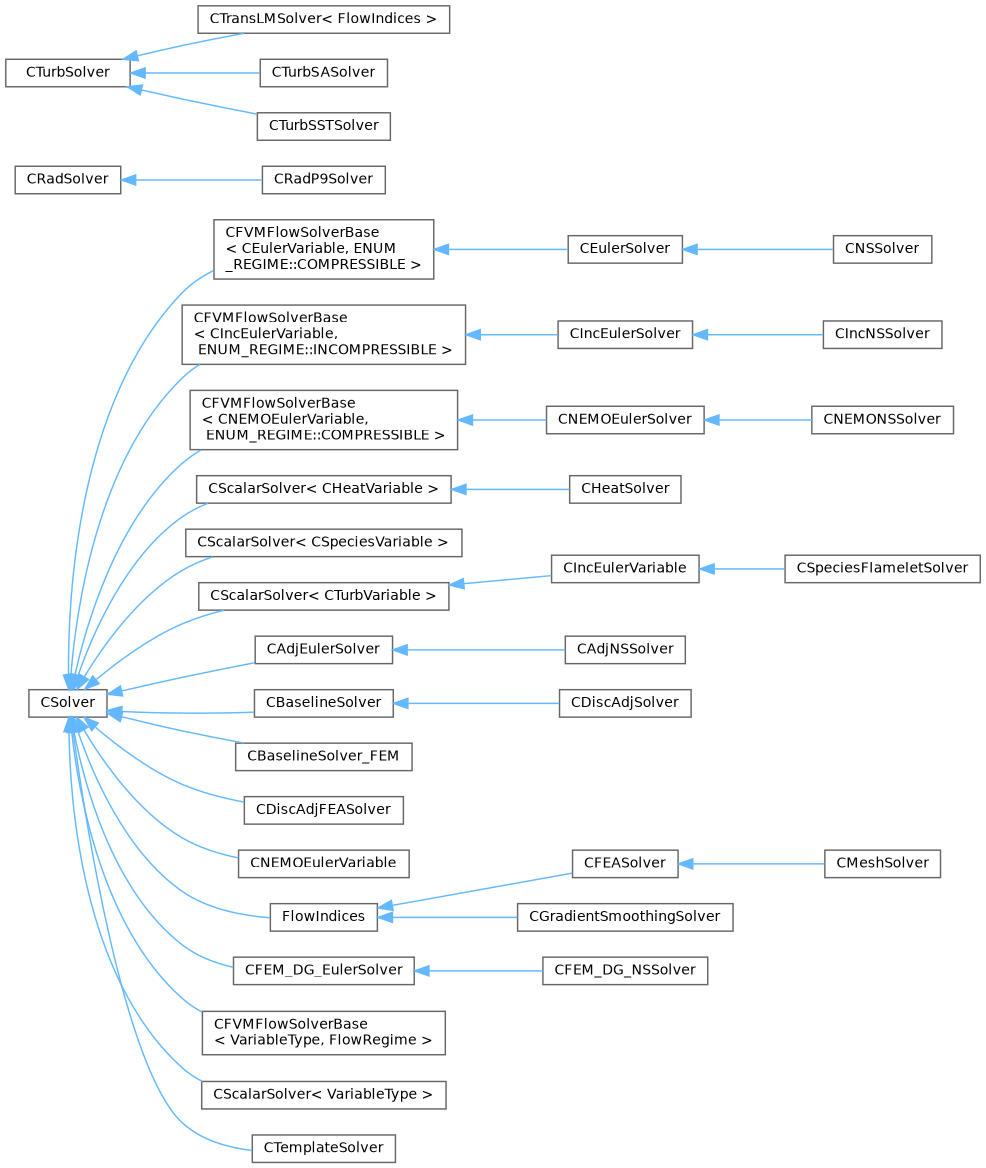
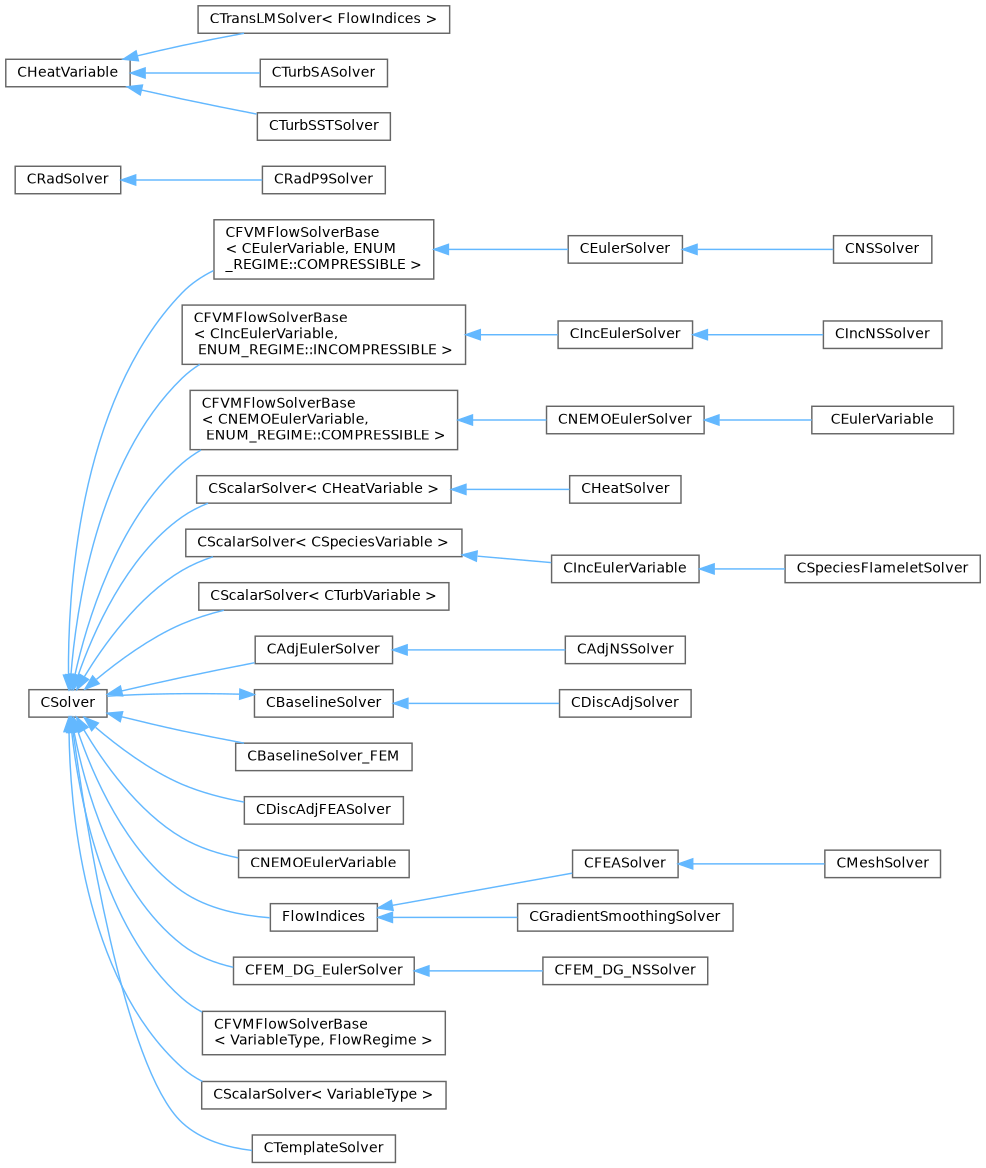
node "CTurbSolver": label "CTurbSolver" -> "CHeatVariable"
node "CNEMONSSolver": label "CNEMONSSolver" -> "CEulerVariable"
edge "CIncEulerVariable" -> "CScalarSolver< CTurbVariable >": now "CIncEulerVariable" -> "CScalarSolver< CSpeciesVariable >"
edge "CBaselineSolver" -> "CSolver": reversed
